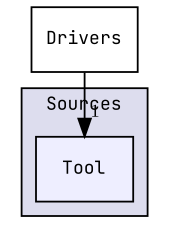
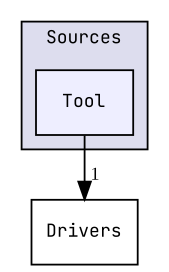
edge "Drivers" -> "Tool": reversed
